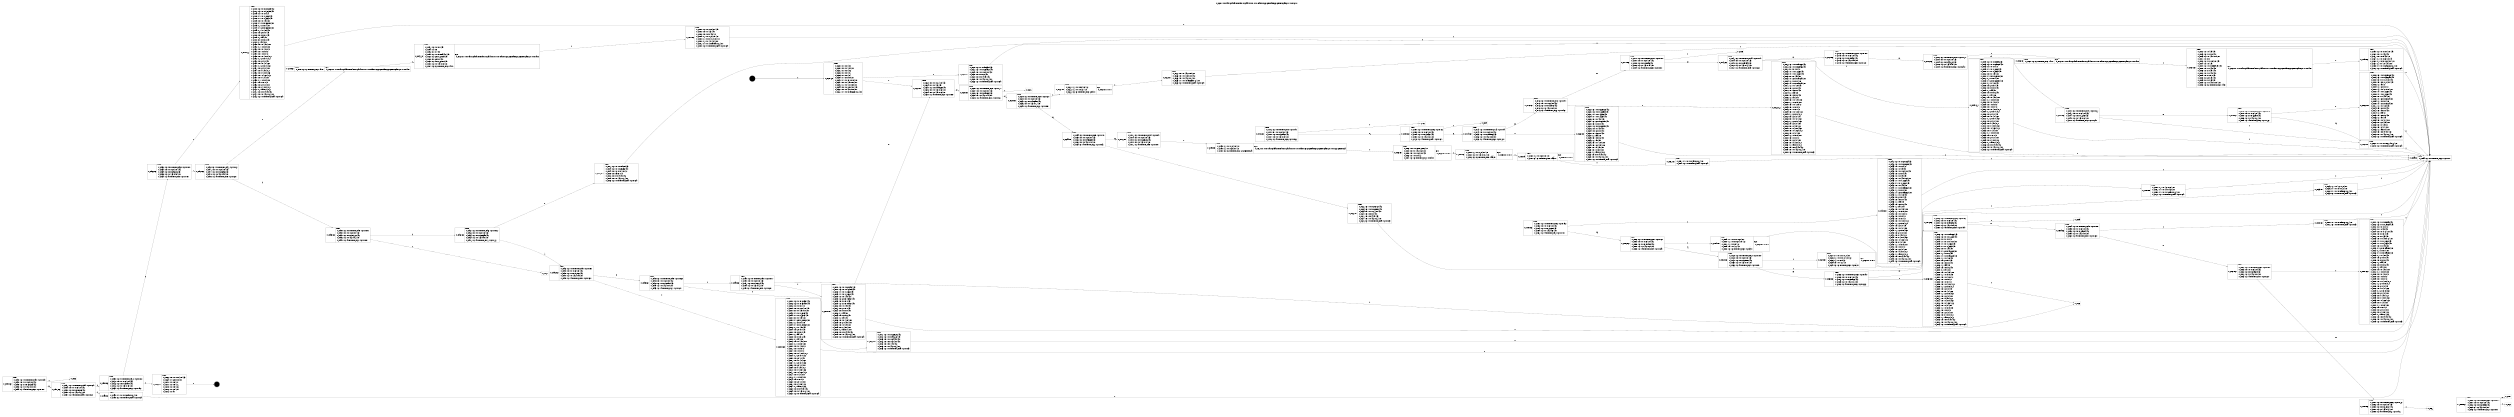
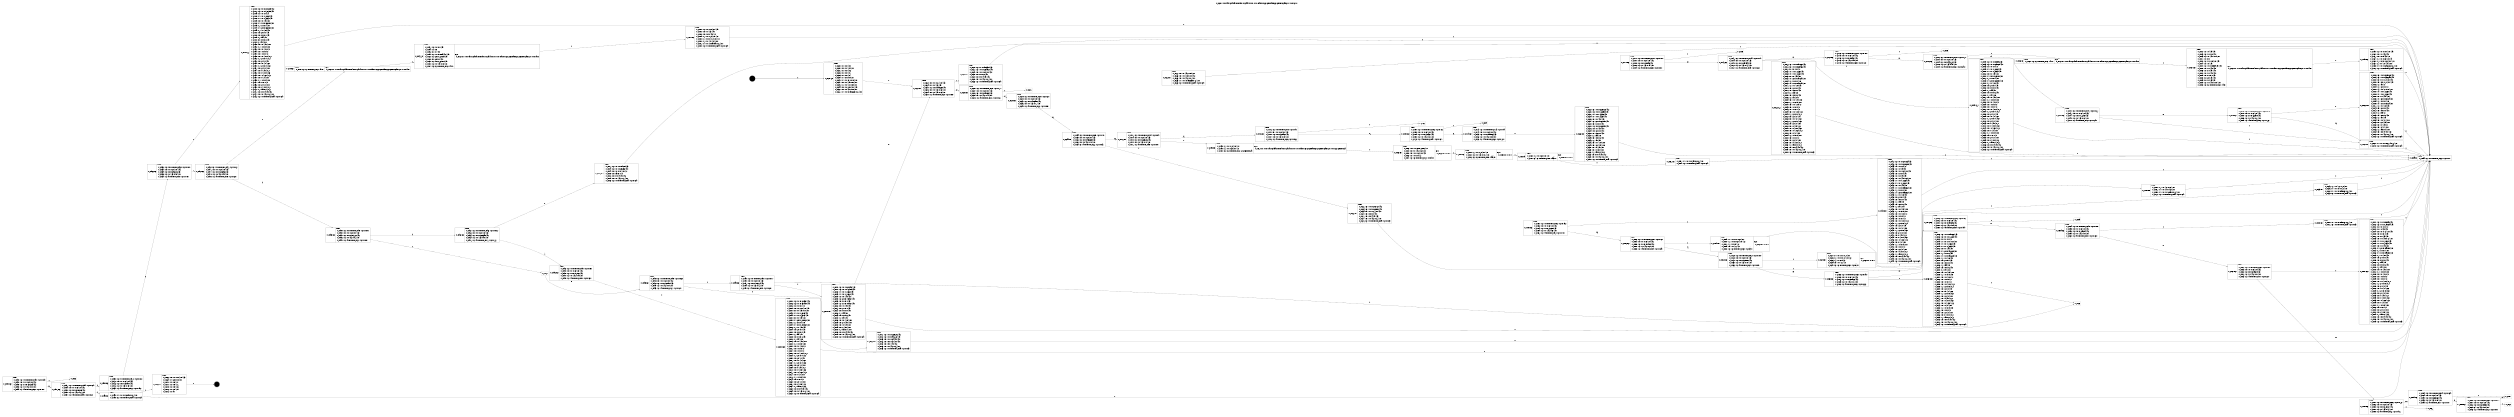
node "0x4022c3": added
edge "0x401680 [43]" -> "0x401a0f [27]": now "0x4016ab [23]" -> "0x401a0f [27]"
node "0x401a42 [13]": removed
node "0x401762 [25]": removed
edge "0x401704 [22]" -> "0x40171a [22]": added, label "24"
edge "0x4019ba [25]" -> "0x4019d3 [25]": now "0x401f40" -> "0x4019d3 [25]"
edge "0x40193d [25]" -> "0x402266 [17]": now "0x401eec [12]" -> "0x402266 [17]"
node "0x4018d9 [25]": added
